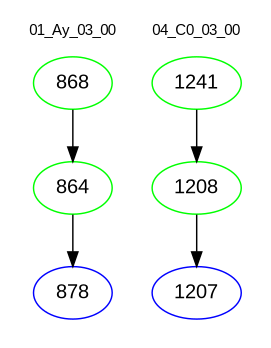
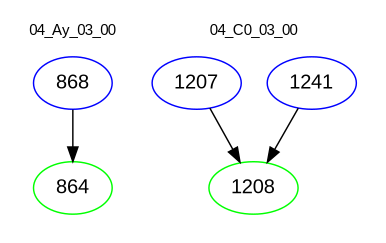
cluster "01_Ay_03_00": label "01_Ay_03_00" -> "04_Ay_03_00"
node "868": color green -> blue
node "1241": color green -> blue
edge "1208" -> "1207": reversed
node "878": removed
